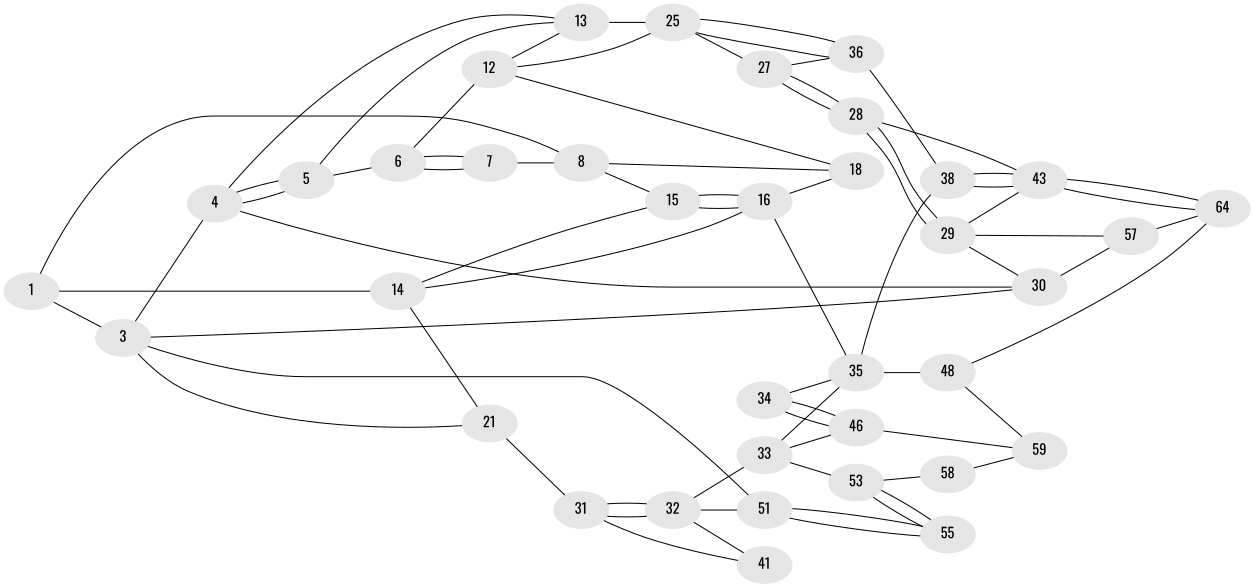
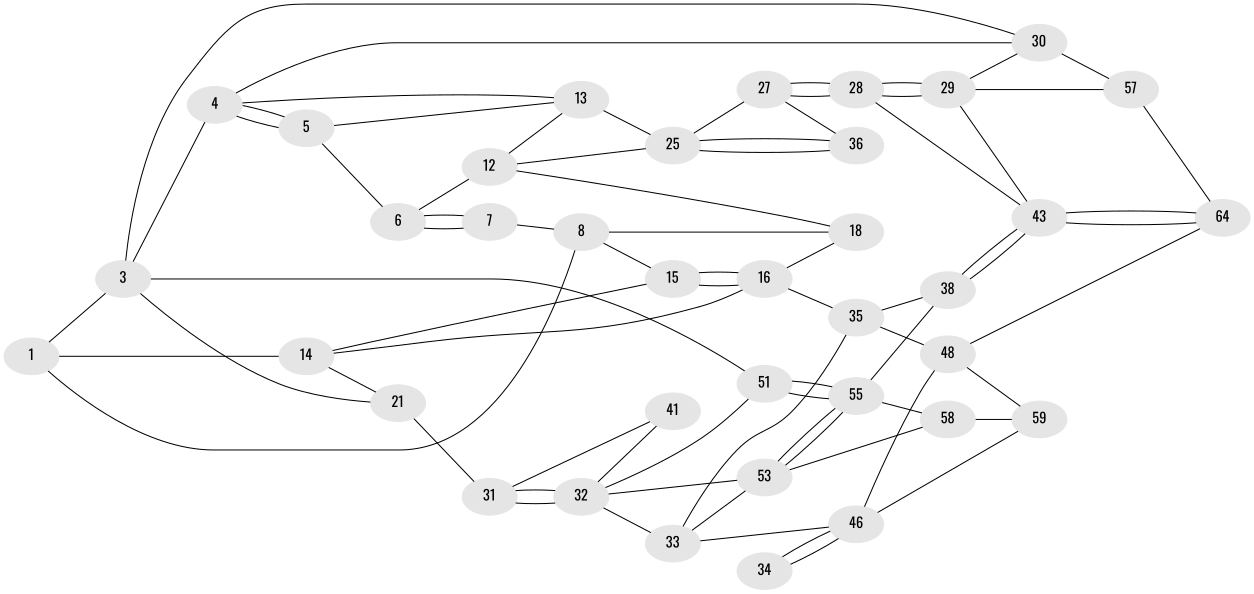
edge "36" -- "38": now "55" -- "38"
edge "35" -- "34": removed
edge "55" -- "58": added
edge "48" -- "46": added
edge "53" -- "32": added
